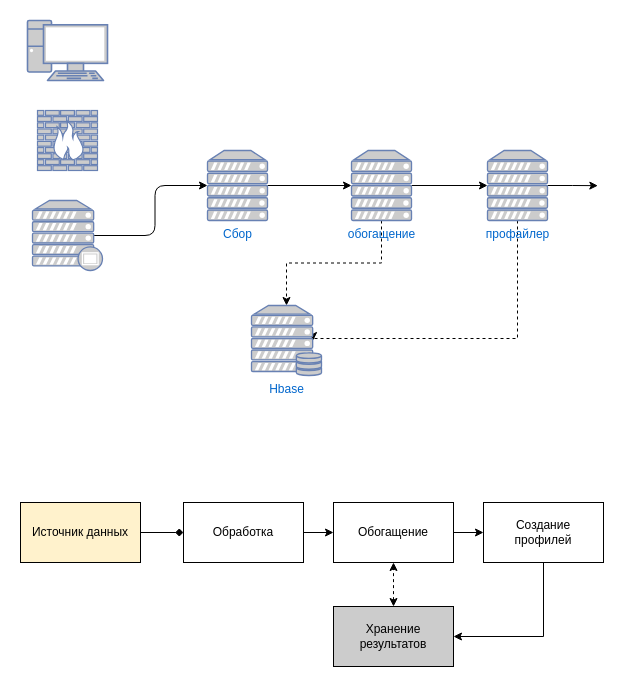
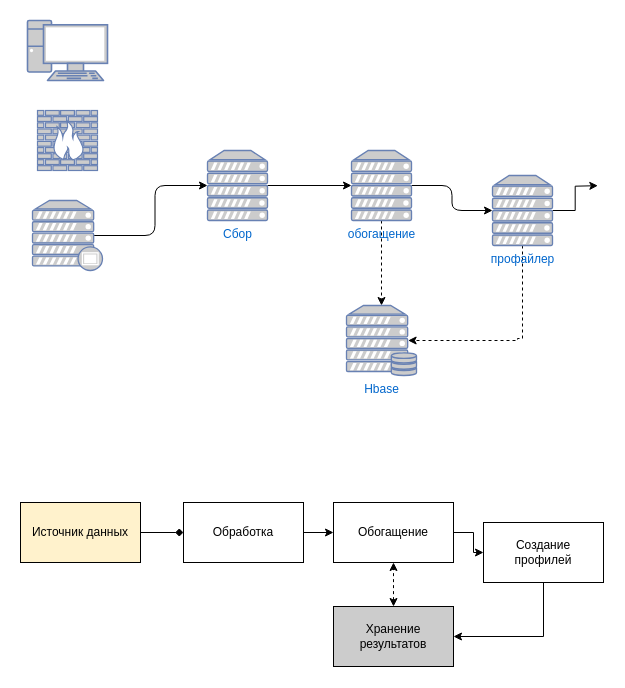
node "профайлер": moved (518, 186) -> (523, 211)
node "Hbase": moved (287, 341) -> (382, 341)
node "Создание профилей": moved (544, 533) -> (544, 553)
